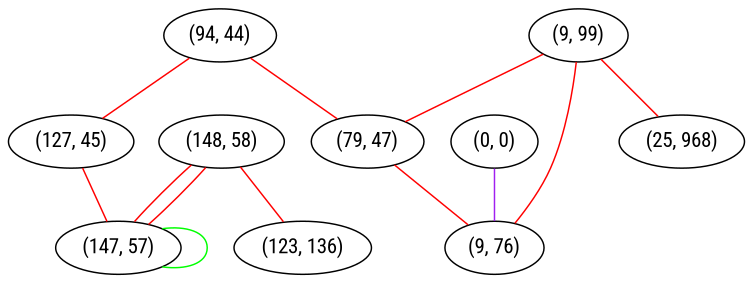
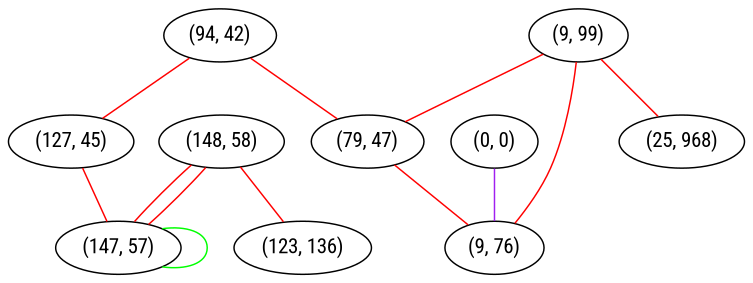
node "(94, 44)": label "(94, 44)" -> "(94, 42)"
